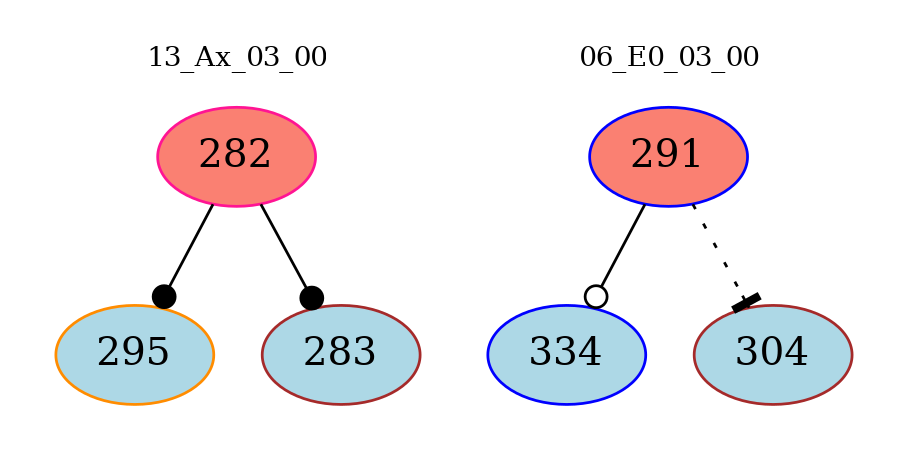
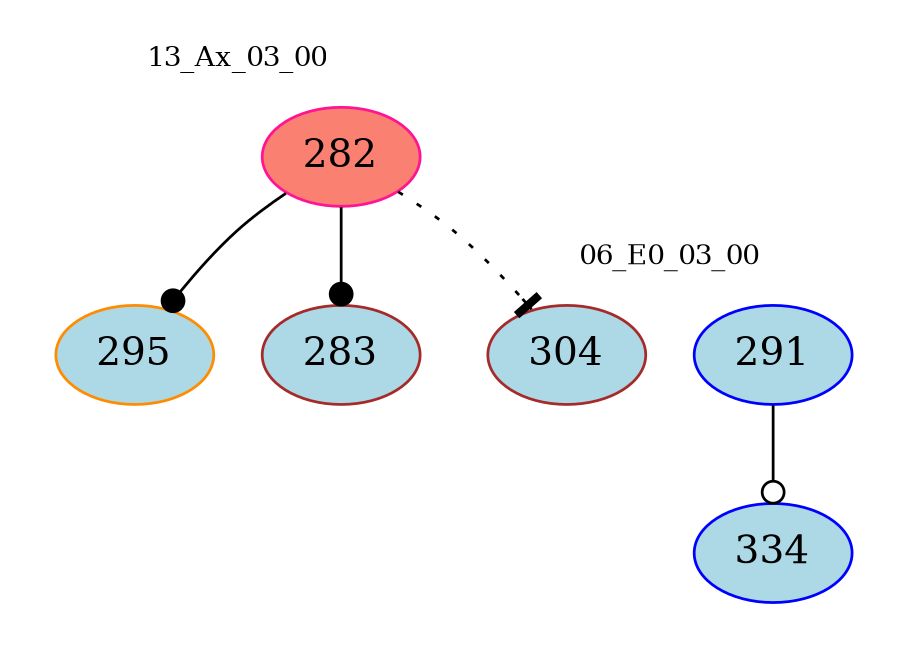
node "291": fillcolor salmon -> lightblue
edge "291" -> "304": now "282" -> "304"
